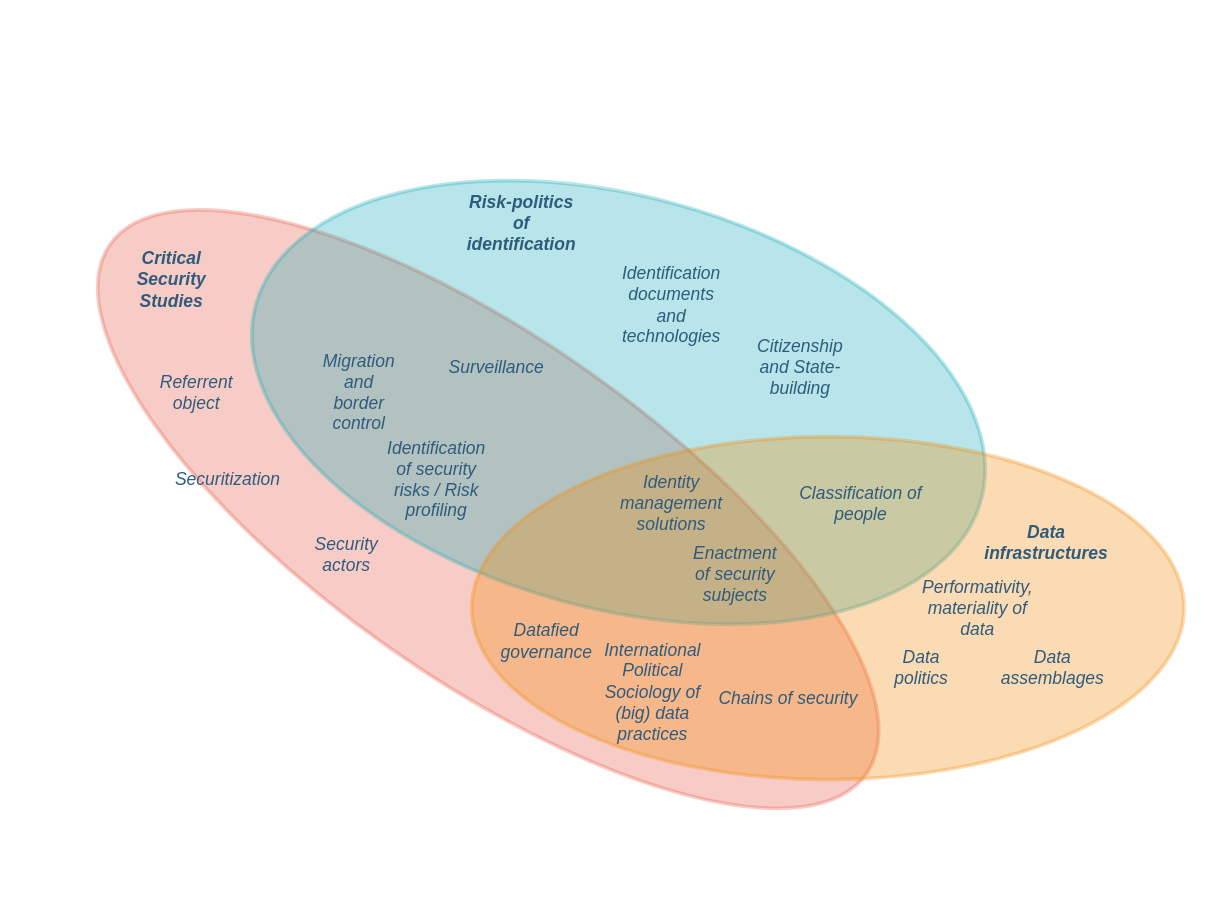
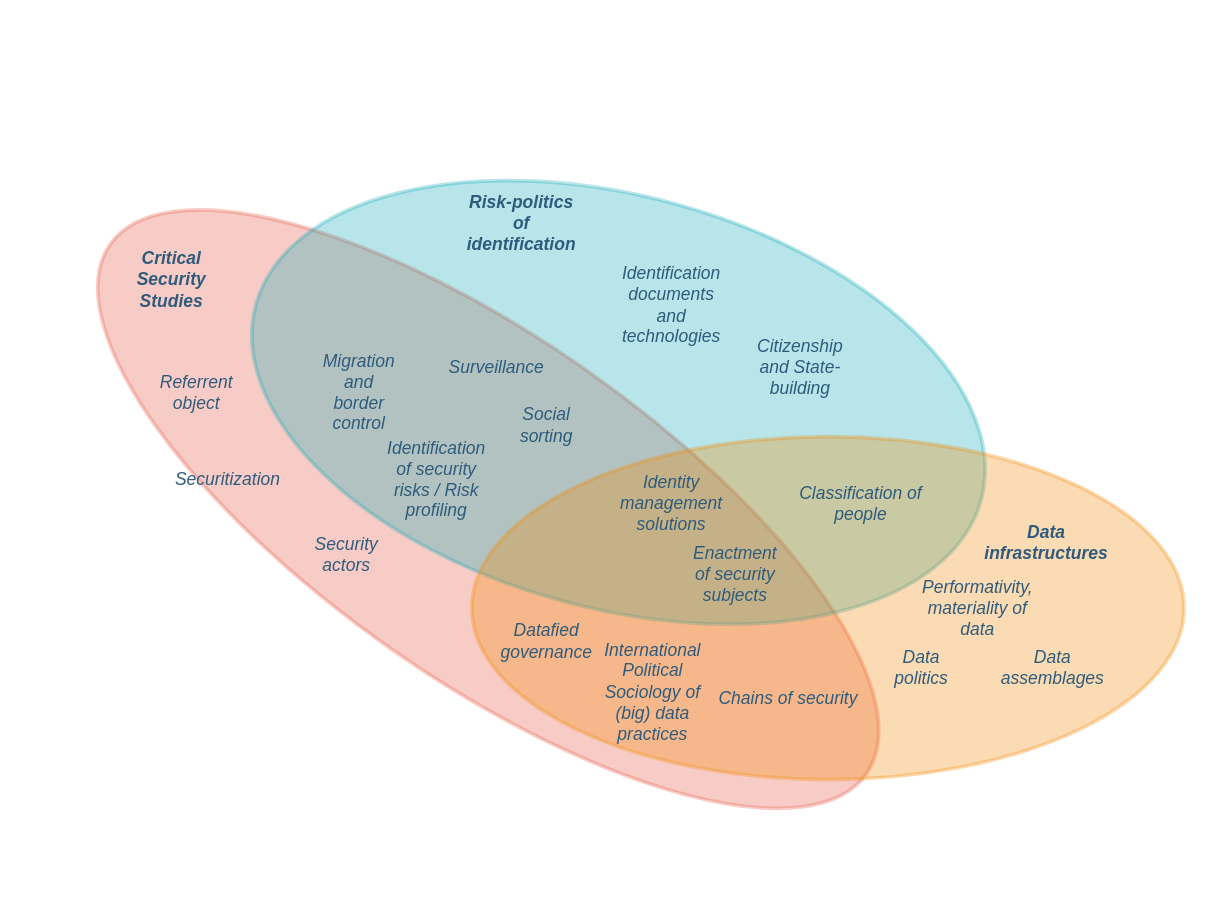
node "Social sorting": added
